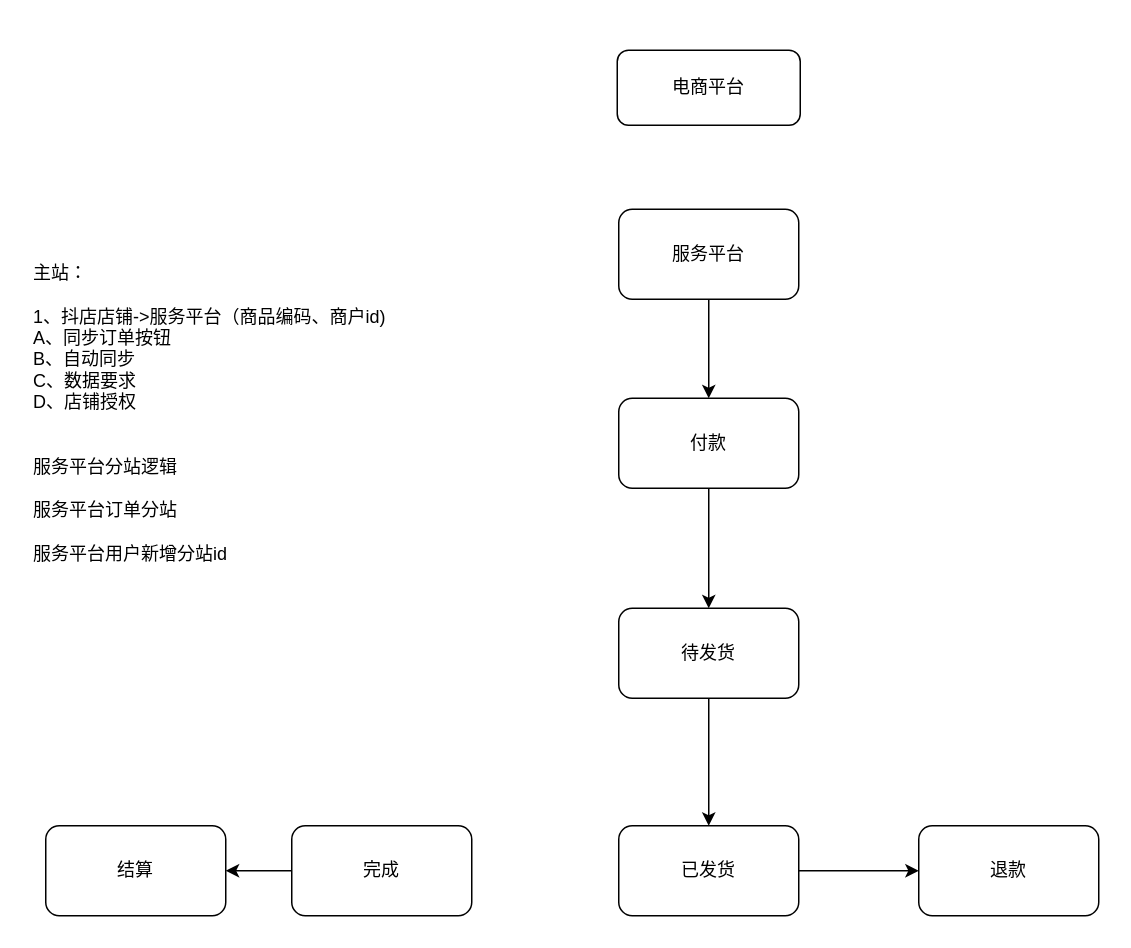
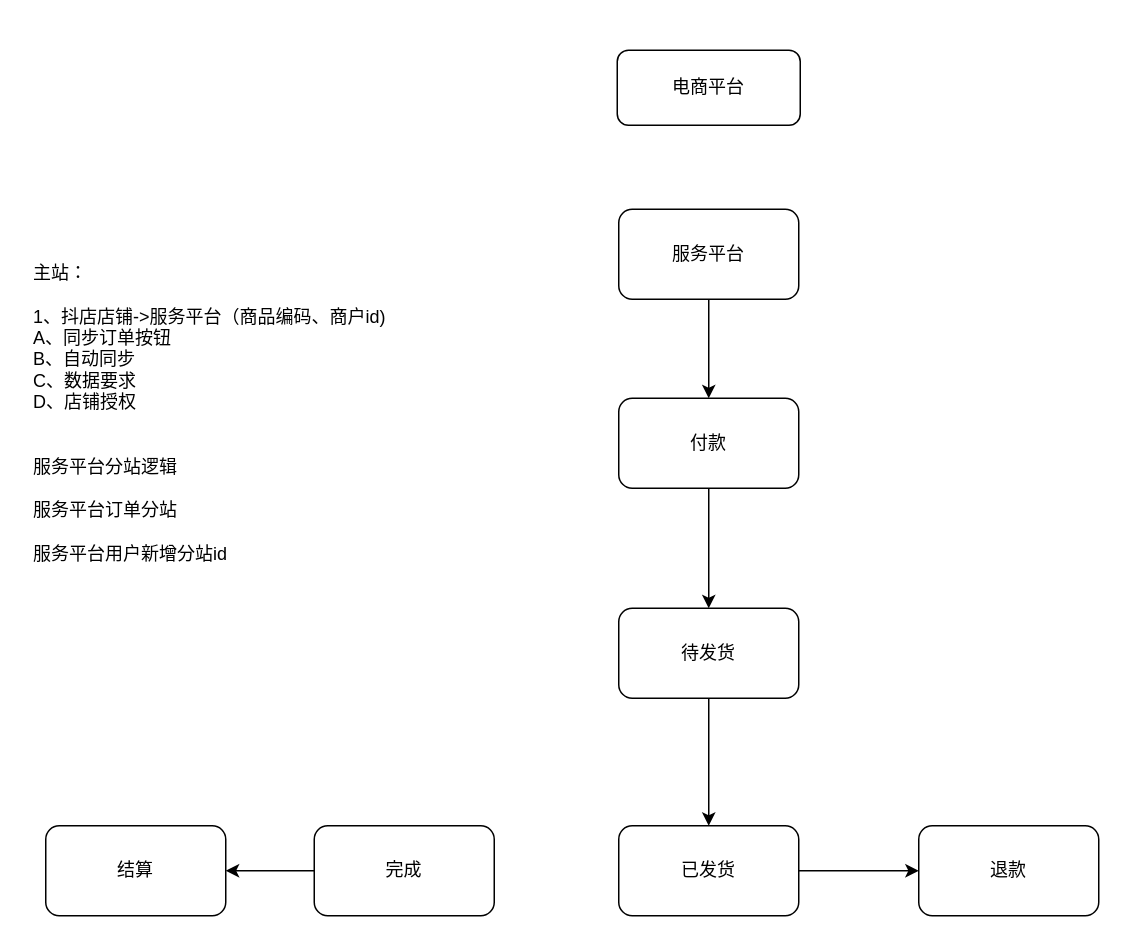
node "完成": moved (382, 871) -> (404, 871)
